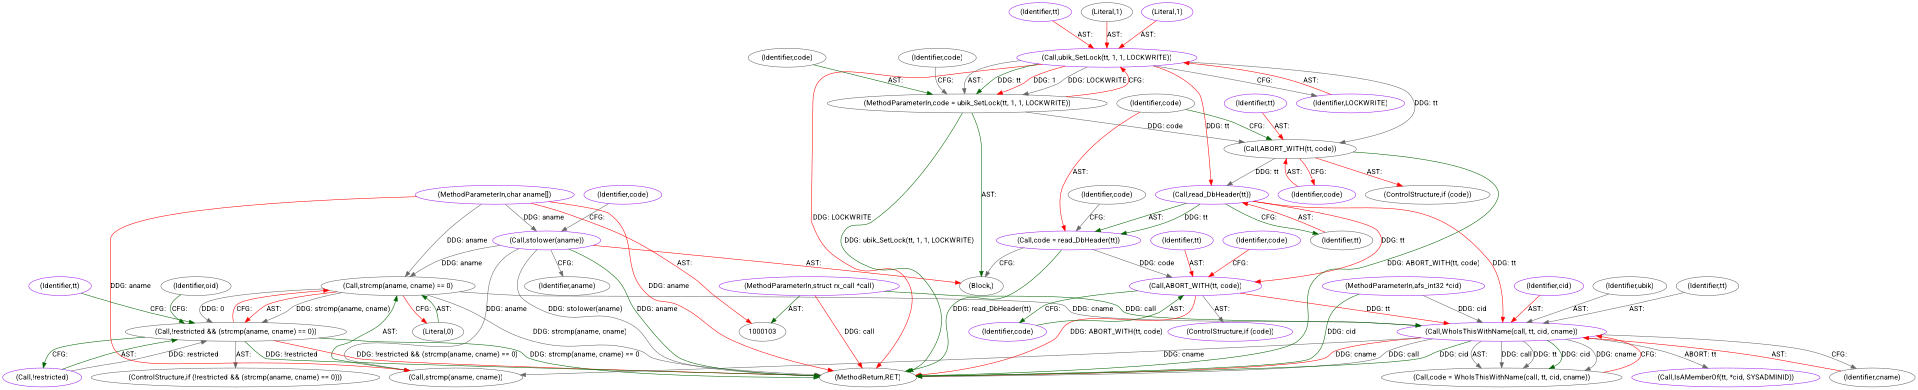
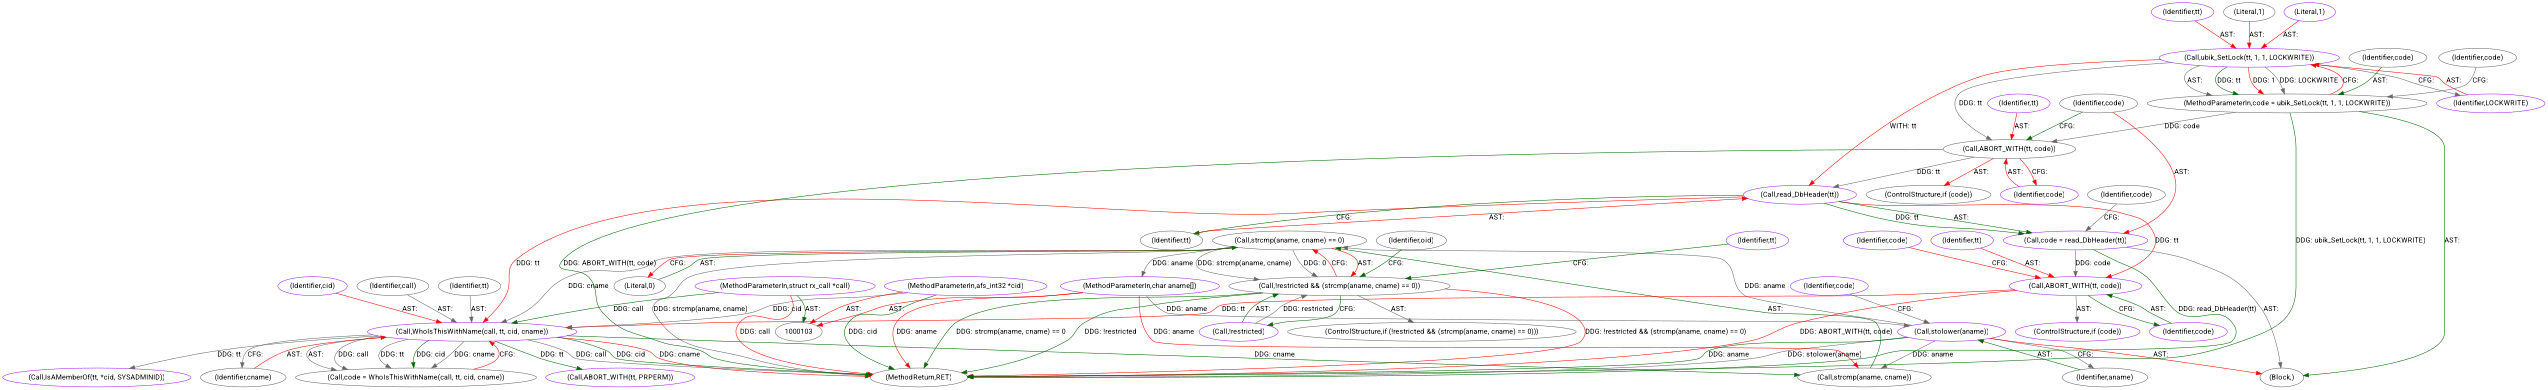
edge "(Call,ubik_SetLock(tt, 1, 1, LOCKWRITE))" -> "(Call,read_DbHeader(tt))": label "DDG: tt" -> "WITH: tt"
edge "(Call,ubik_SetLock(tt, 1, 1, LOCKWRITE))" -> "(MethodReturn,RET)": removed, label "DDG: LOCKWRITE"
edge "(MethodParameterIn,char aname[])" -> "(Call,strcmp(aname, cname) == 0)": reversed
edge "(Call,code = read_DbHeader(tt))" -> "(Block,)": label "CFG: " -> "AST: "
node "(Identifier,ubik)": label "(Identifier,ubik)" -> "(Identifier,call)"
edge "(MethodParameterIn,afs_int32 *cid)" -> "1000103": added, label "AST:"
edge "(Call,WhoIsThisWithName(call, tt, cid, cname))" -> "(Call,IsAMemberOf(tt, *cid, SYSADMINID))": label "ABORT: tt" -> "DDG: tt"
edge "(Identifier,aname)" -> "(Call,stolower(aname))": added, label "AST:"
edge "(Call,WhoIsThisWithName(call, tt, cid, cname))" -> "(Call,strcmp(aname, cname))": color gray40 -> darkgreen
node "(Call,ABORT_WITH(tt, PRPERM))": added
